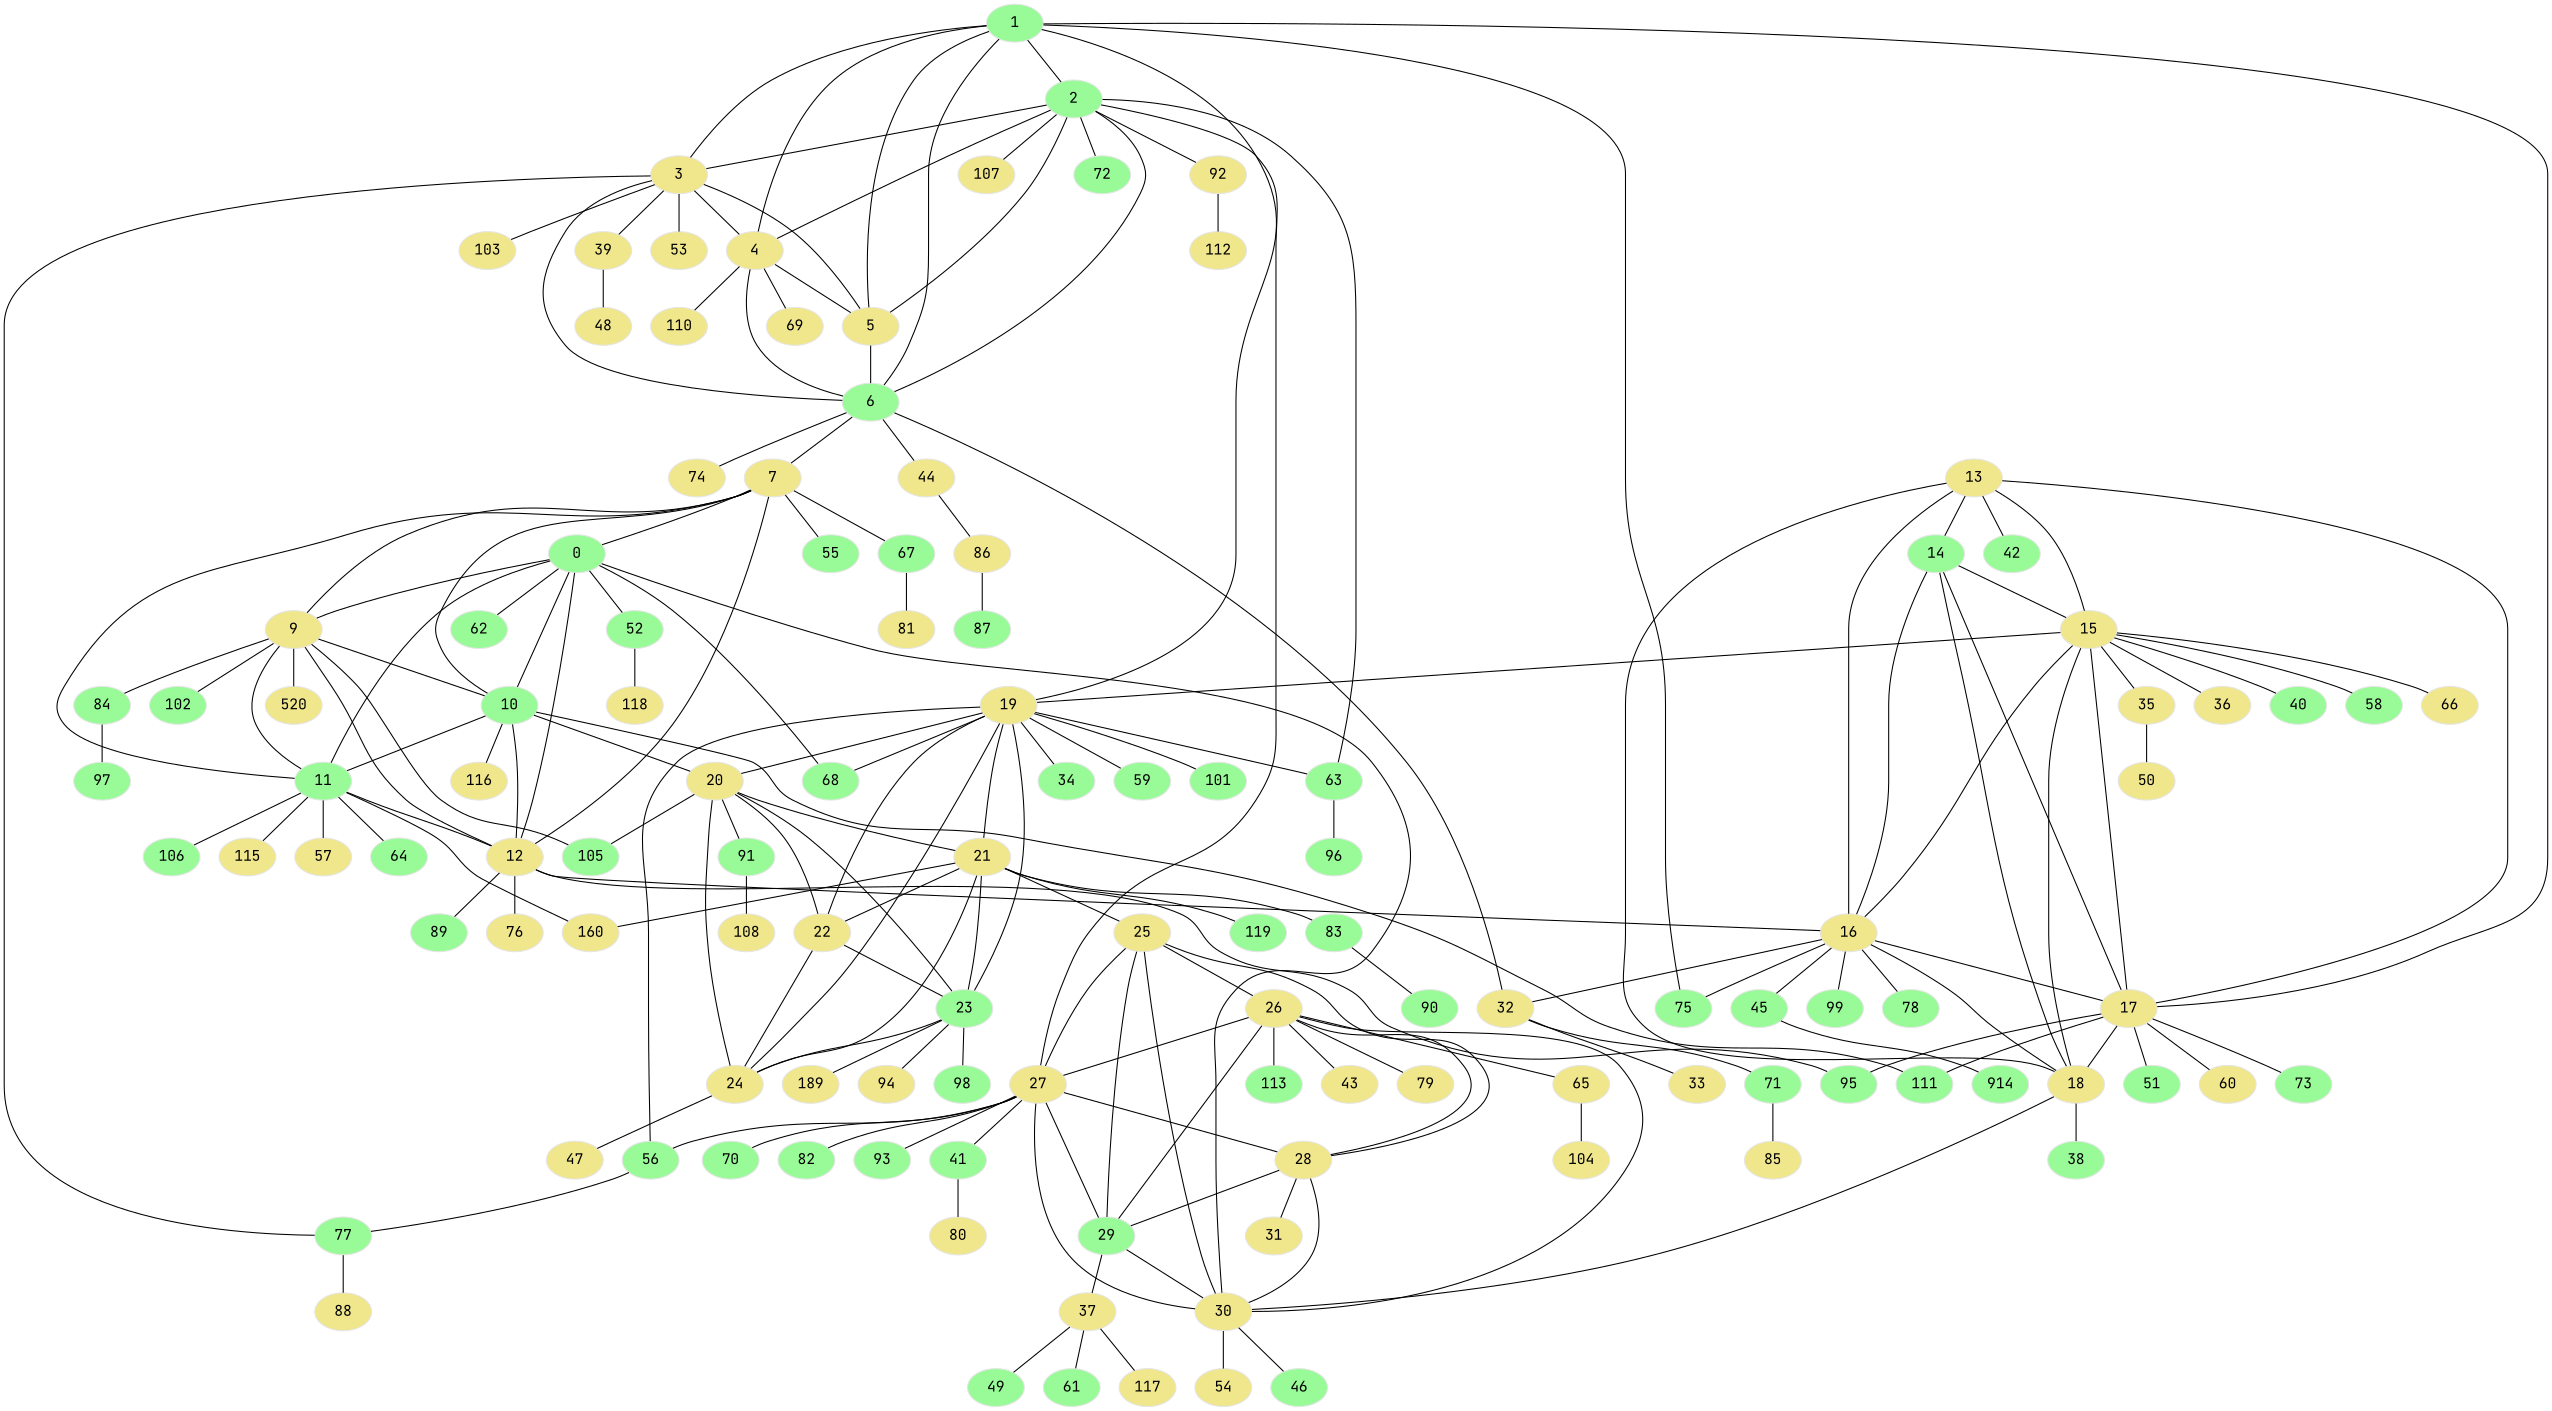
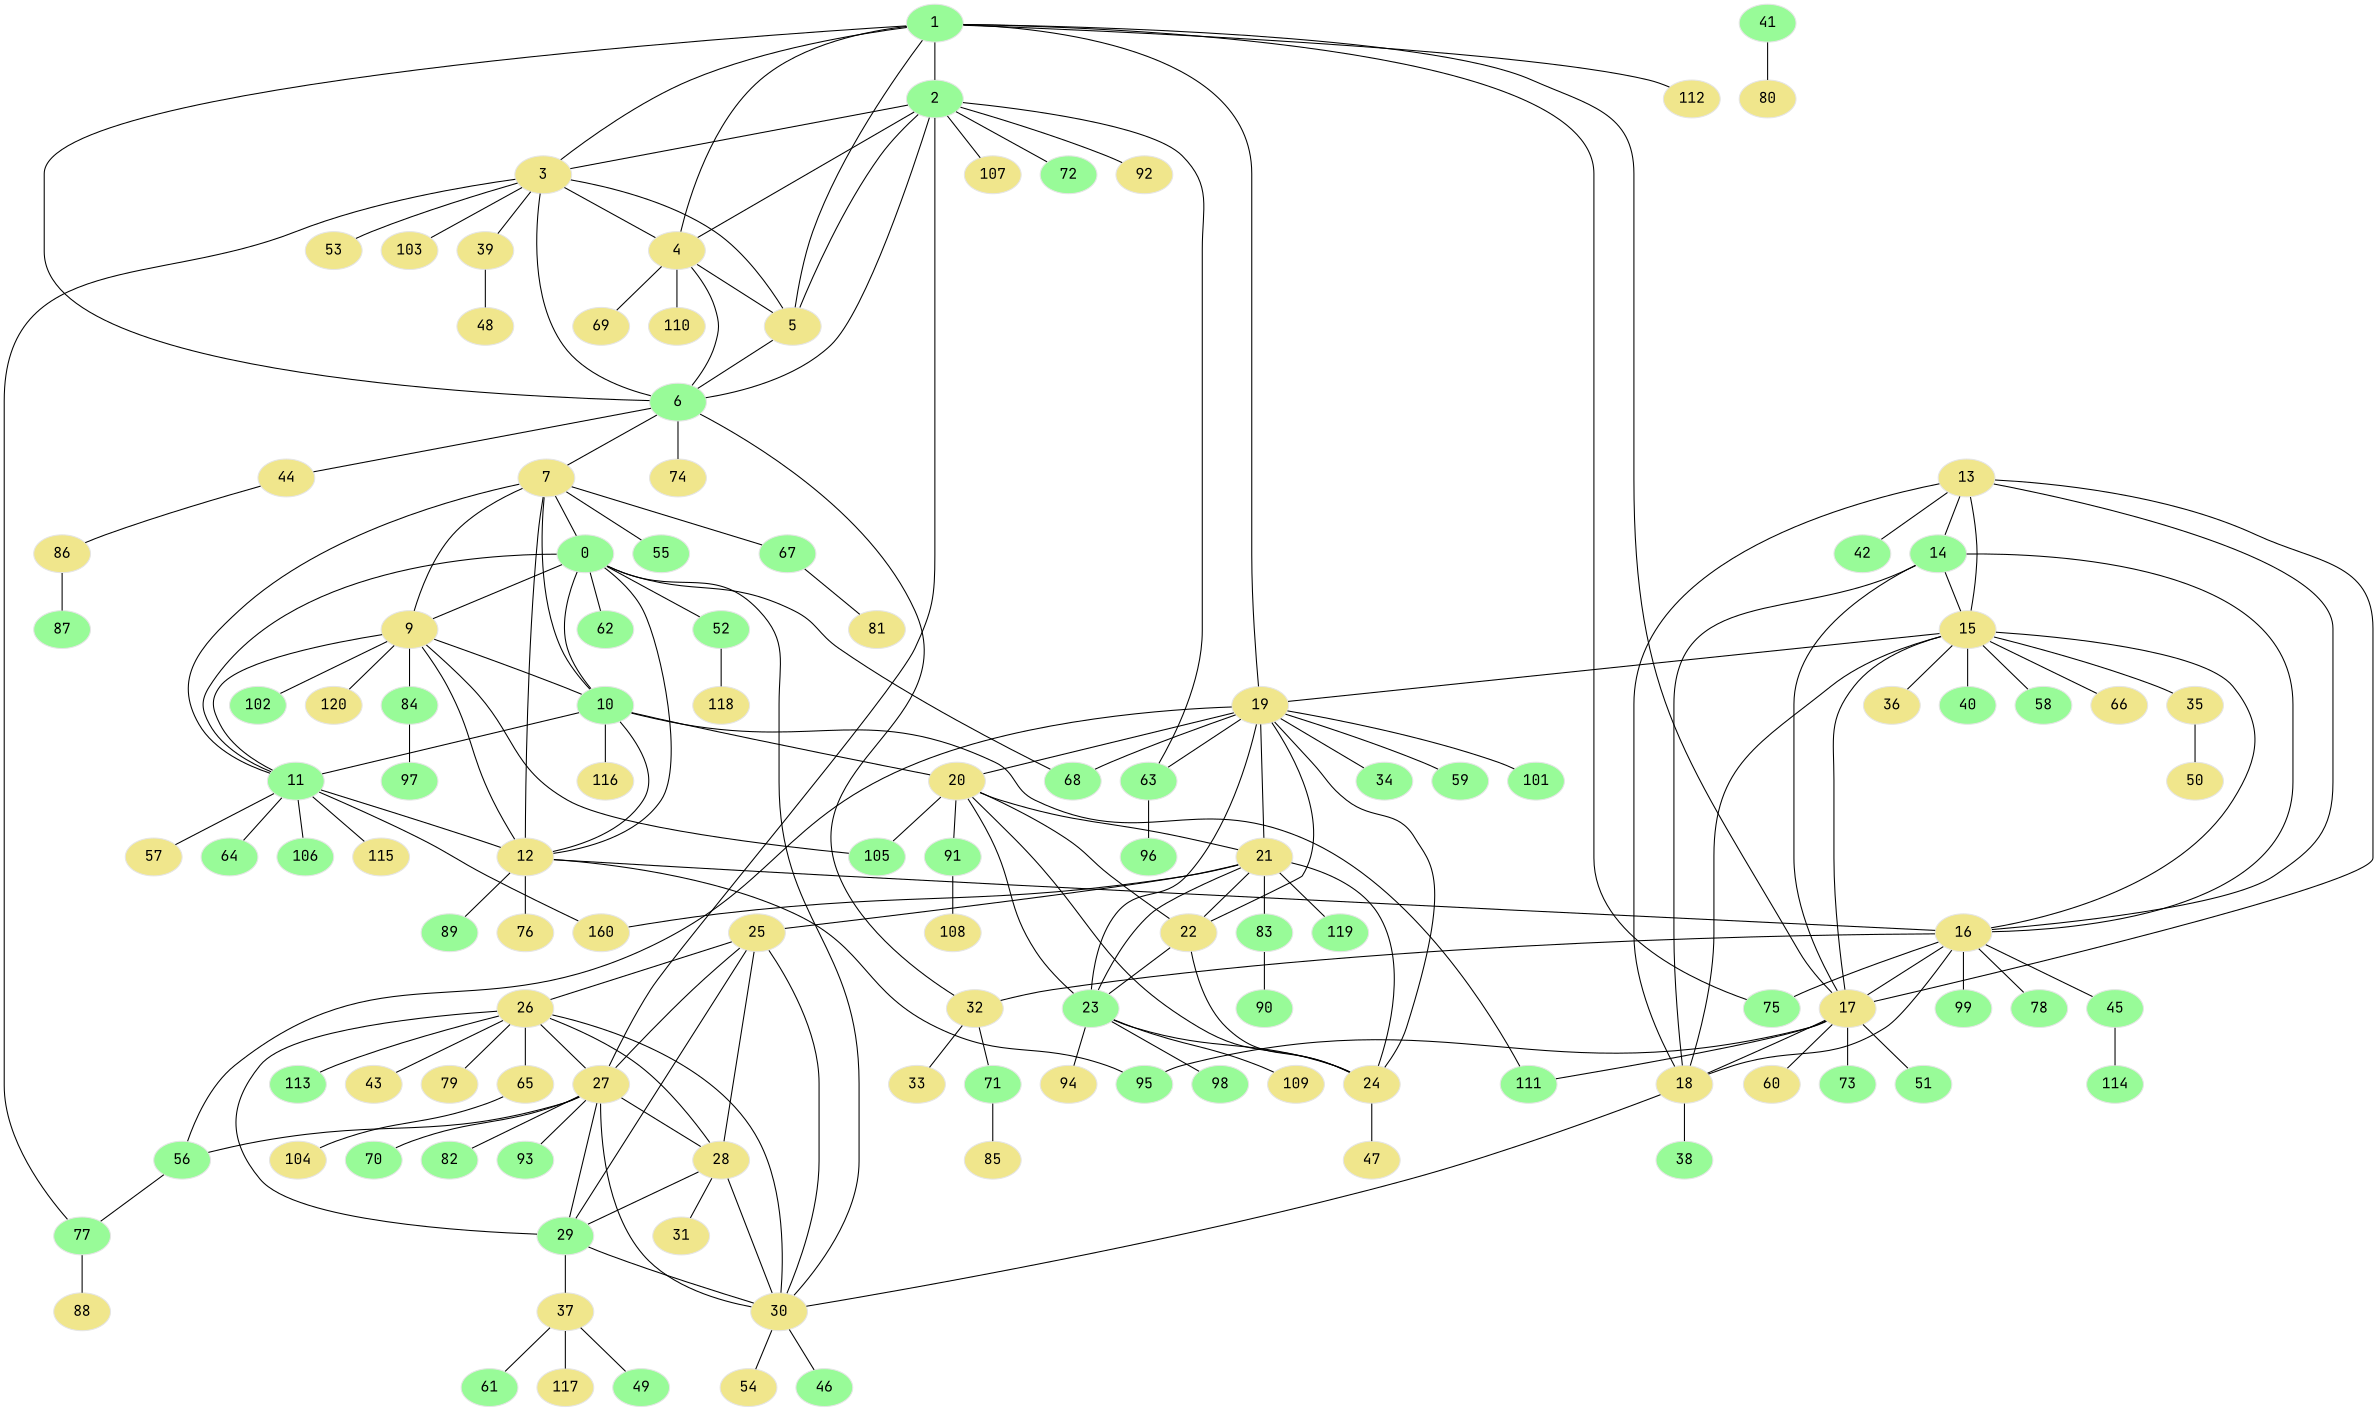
edge "92" -- "112": now "1" -- "112"
node "520": label "520" -> "120"
node "189": label "189" -> "109"
node "914": label "914" -> "114"
edge "27" -- "41": removed
